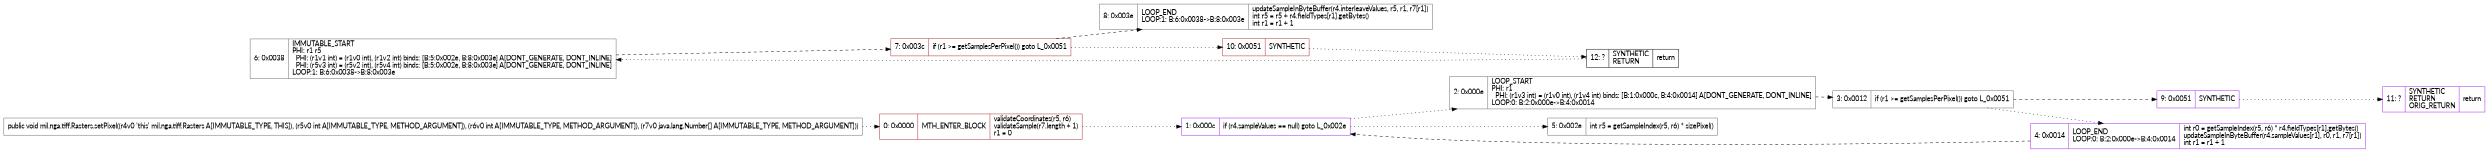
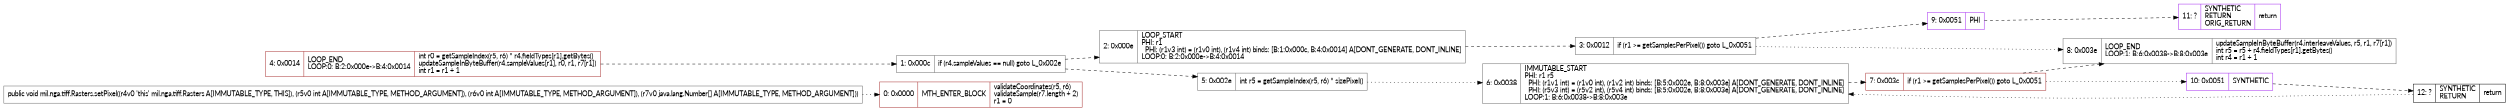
node "8: 0x003e": text "int r1 = r1 + 1" -> "int r4 = r1 + 1"
node "10: 0x0051": color brown -> purple
edge "10: 0x0051" -> "12: ?": style dotted -> dashed
edge "5: 0x002e" -> "6: 0x0038": added
node "9: 0x0051": text "SYNTHETIC" -> "PHI"
edge "9: 0x0051" -> "11: ?": style dotted -> dashed
edge "1: 0x000c" -> "2: 0x000e": style dotted -> dashed
edge "3: 0x0012" -> "4: 0x0014": now "3: 0x0012" -> "8: 0x003e"
node "0: 0x0000": text "validateSample(r7.length + 1)" -> "validateSample(r7.length + 2)"
edge "0: 0x0000" -> "1: 0x000c": removed
node "1: 0x000c": color purple -> gray40
edge "1: 0x000c" -> "5: 0x002e": style dotted -> dashed
node "4: 0x0014": color purple -> brown
